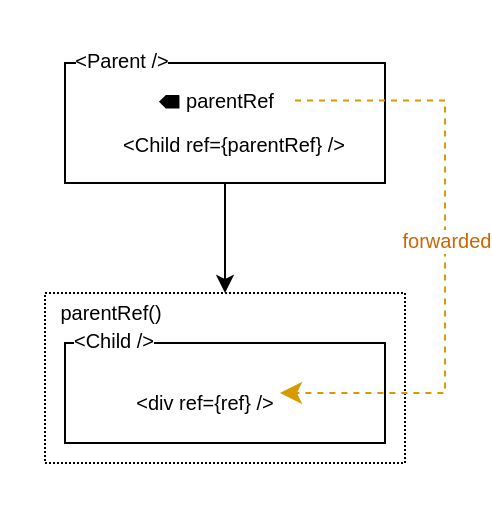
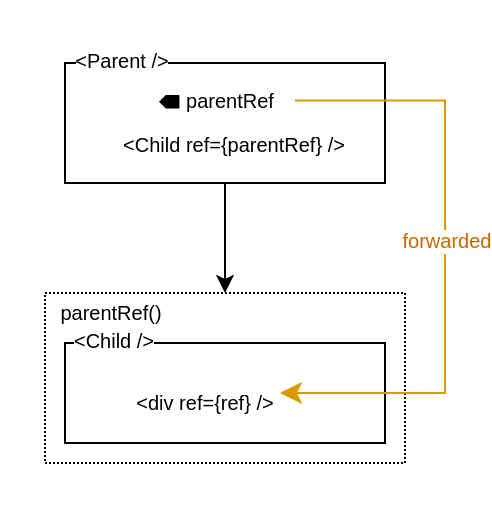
edge "parentRef" -> "<div ref={ref} />": style dashed -> solid
